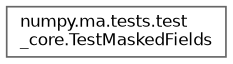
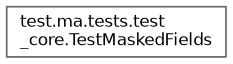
node "numpy.ma.tests.test _core.TestMaskedFields": label "numpy.ma.tests.test _core.TestMaskedFields" -> "test.ma.tests.test _core.TestMaskedFields"
